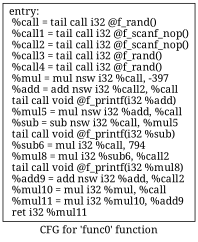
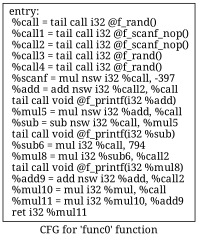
node "entry:": text "%mul = mul nsw i32 %call, -397" -> "%scanf = mul nsw i32 %call, -397"
